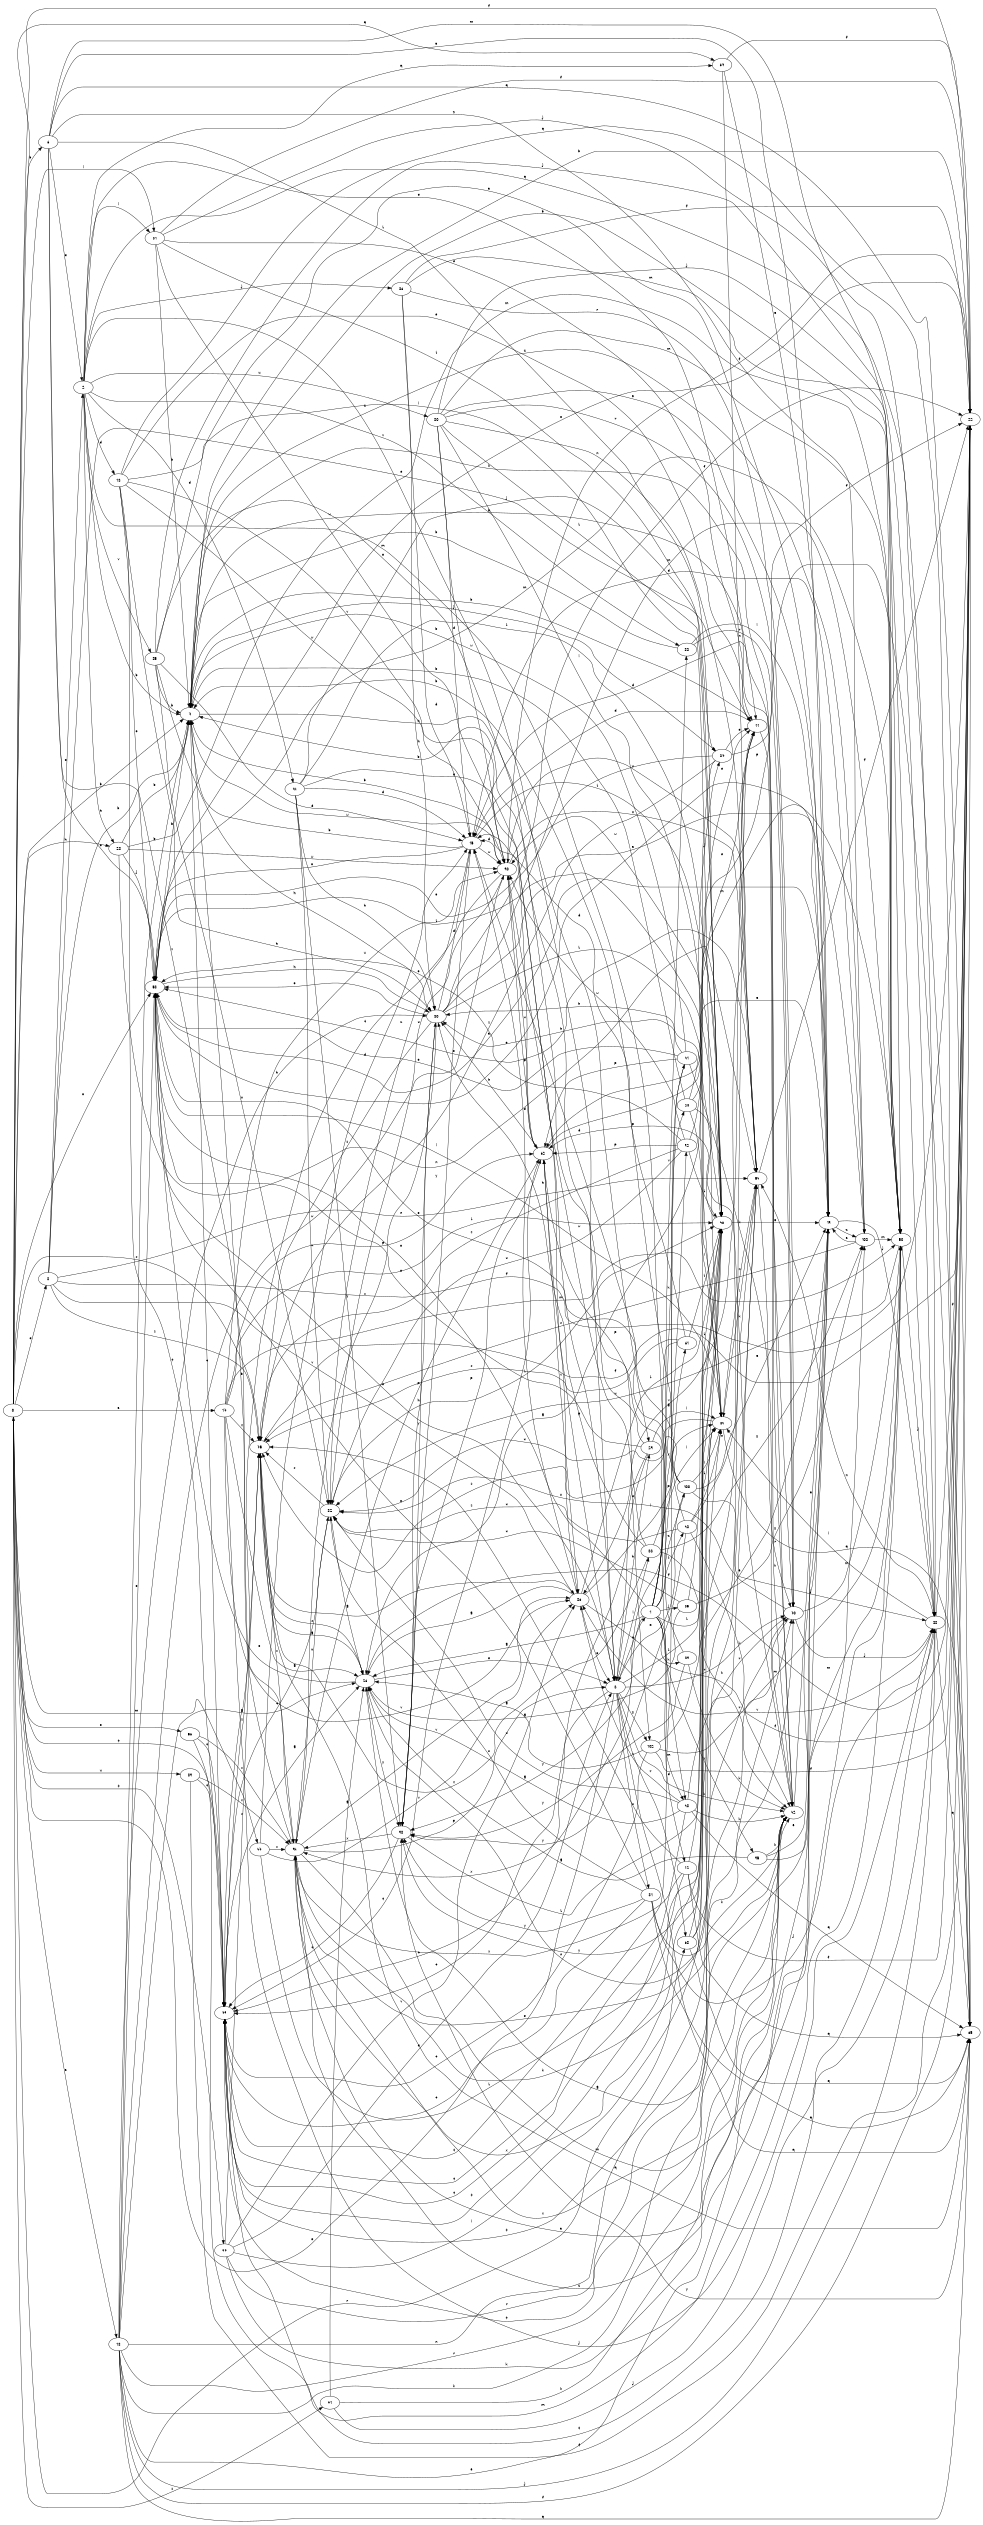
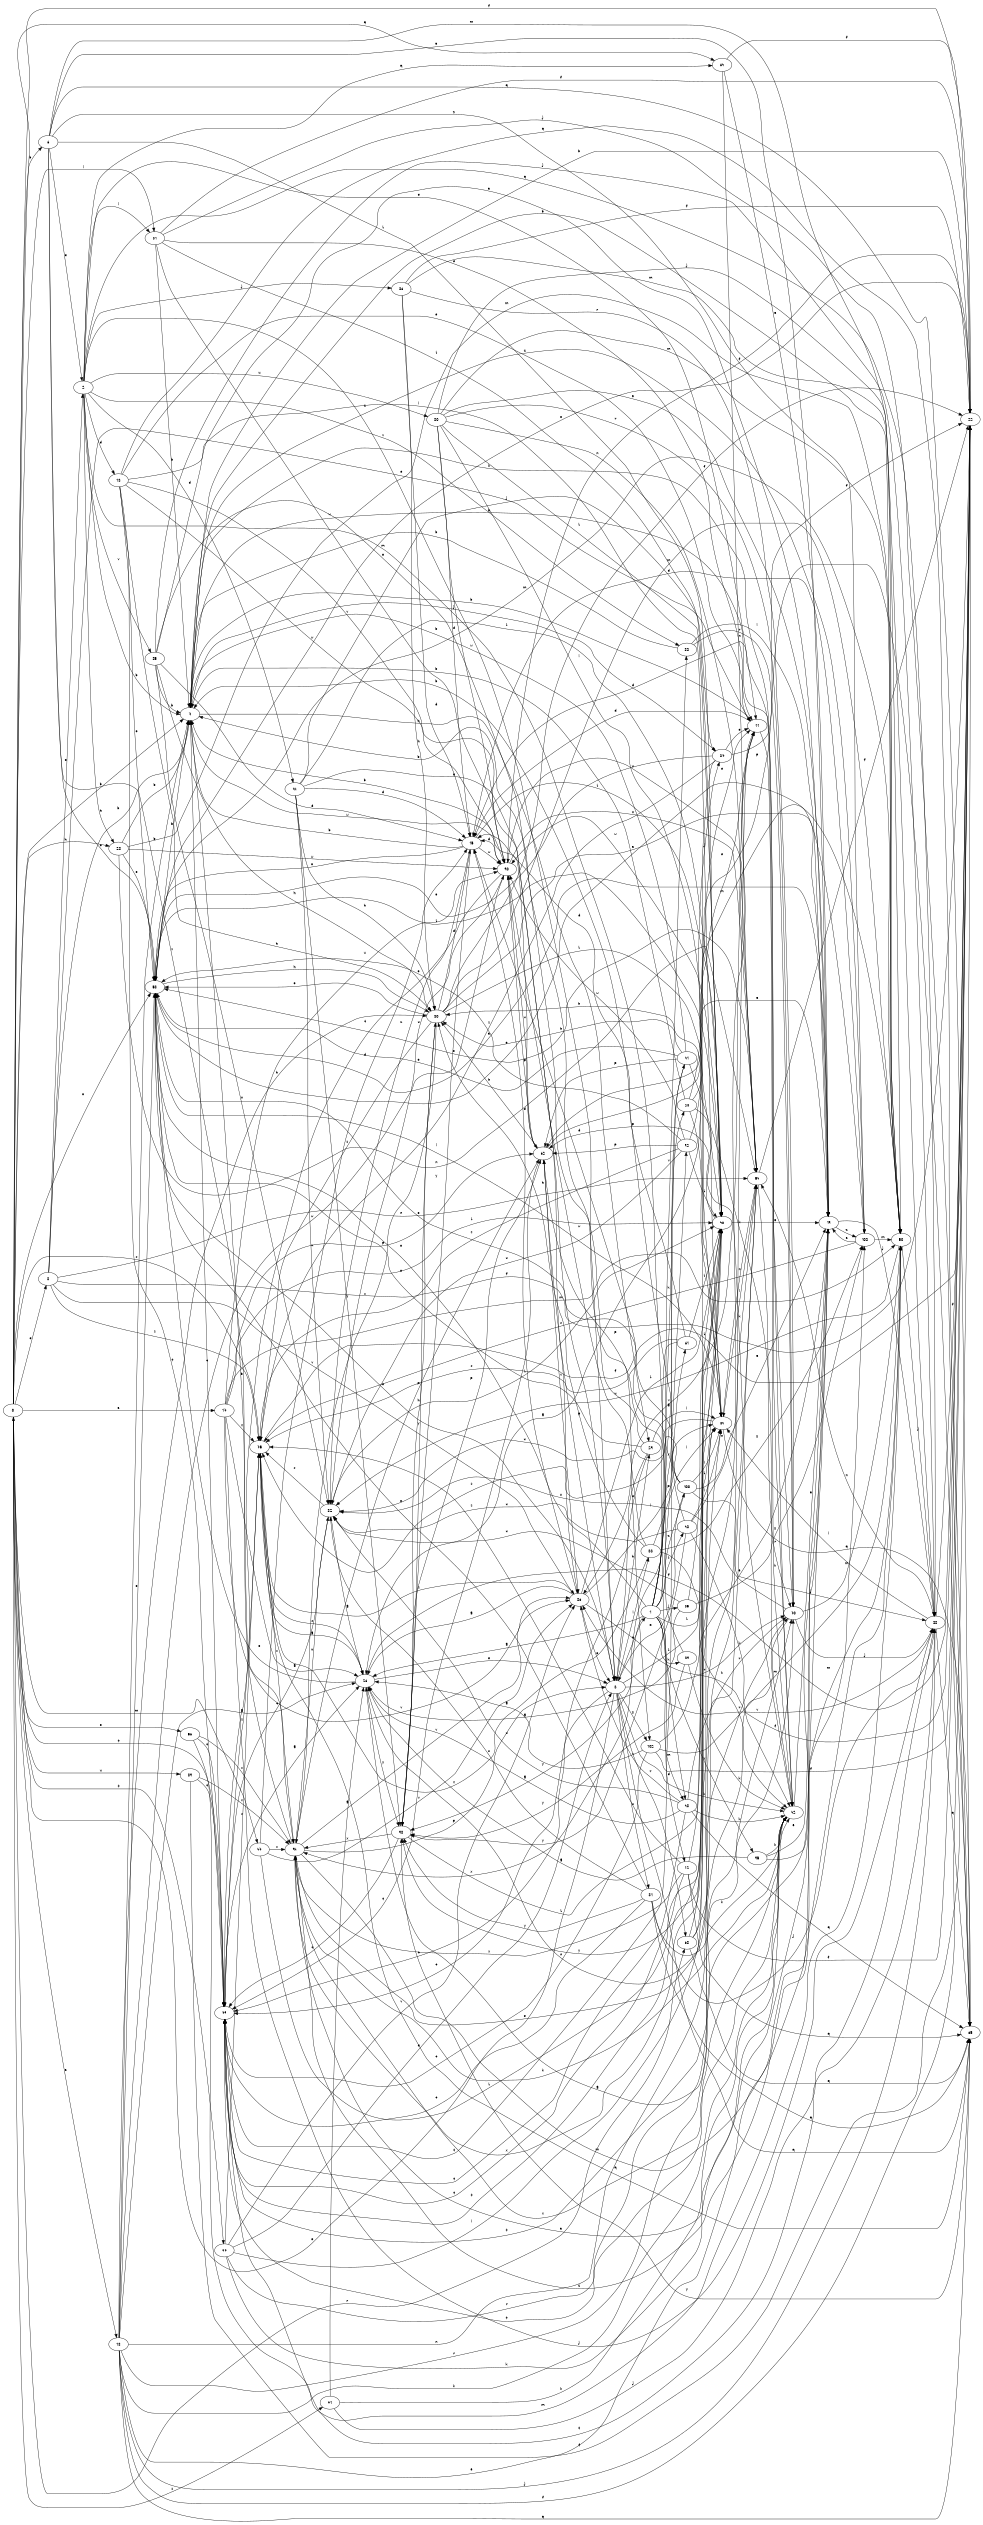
node "67": label "67" -> "64"
edge "28" -> "58": label "j" -> "o"
